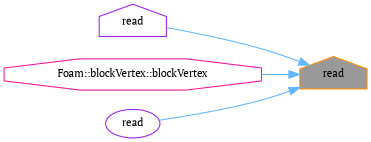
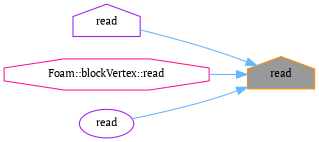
node "Foam::blockVertex::blockVertex": label "Foam::blockVertex::blockVertex" -> "Foam::blockVertex::read"
